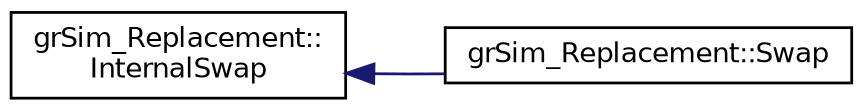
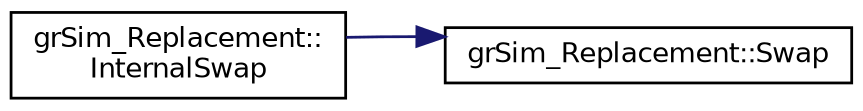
edge "grSim_Replacement::Swap" -> "grSim_Replacement:: InternalSwap": reversed
